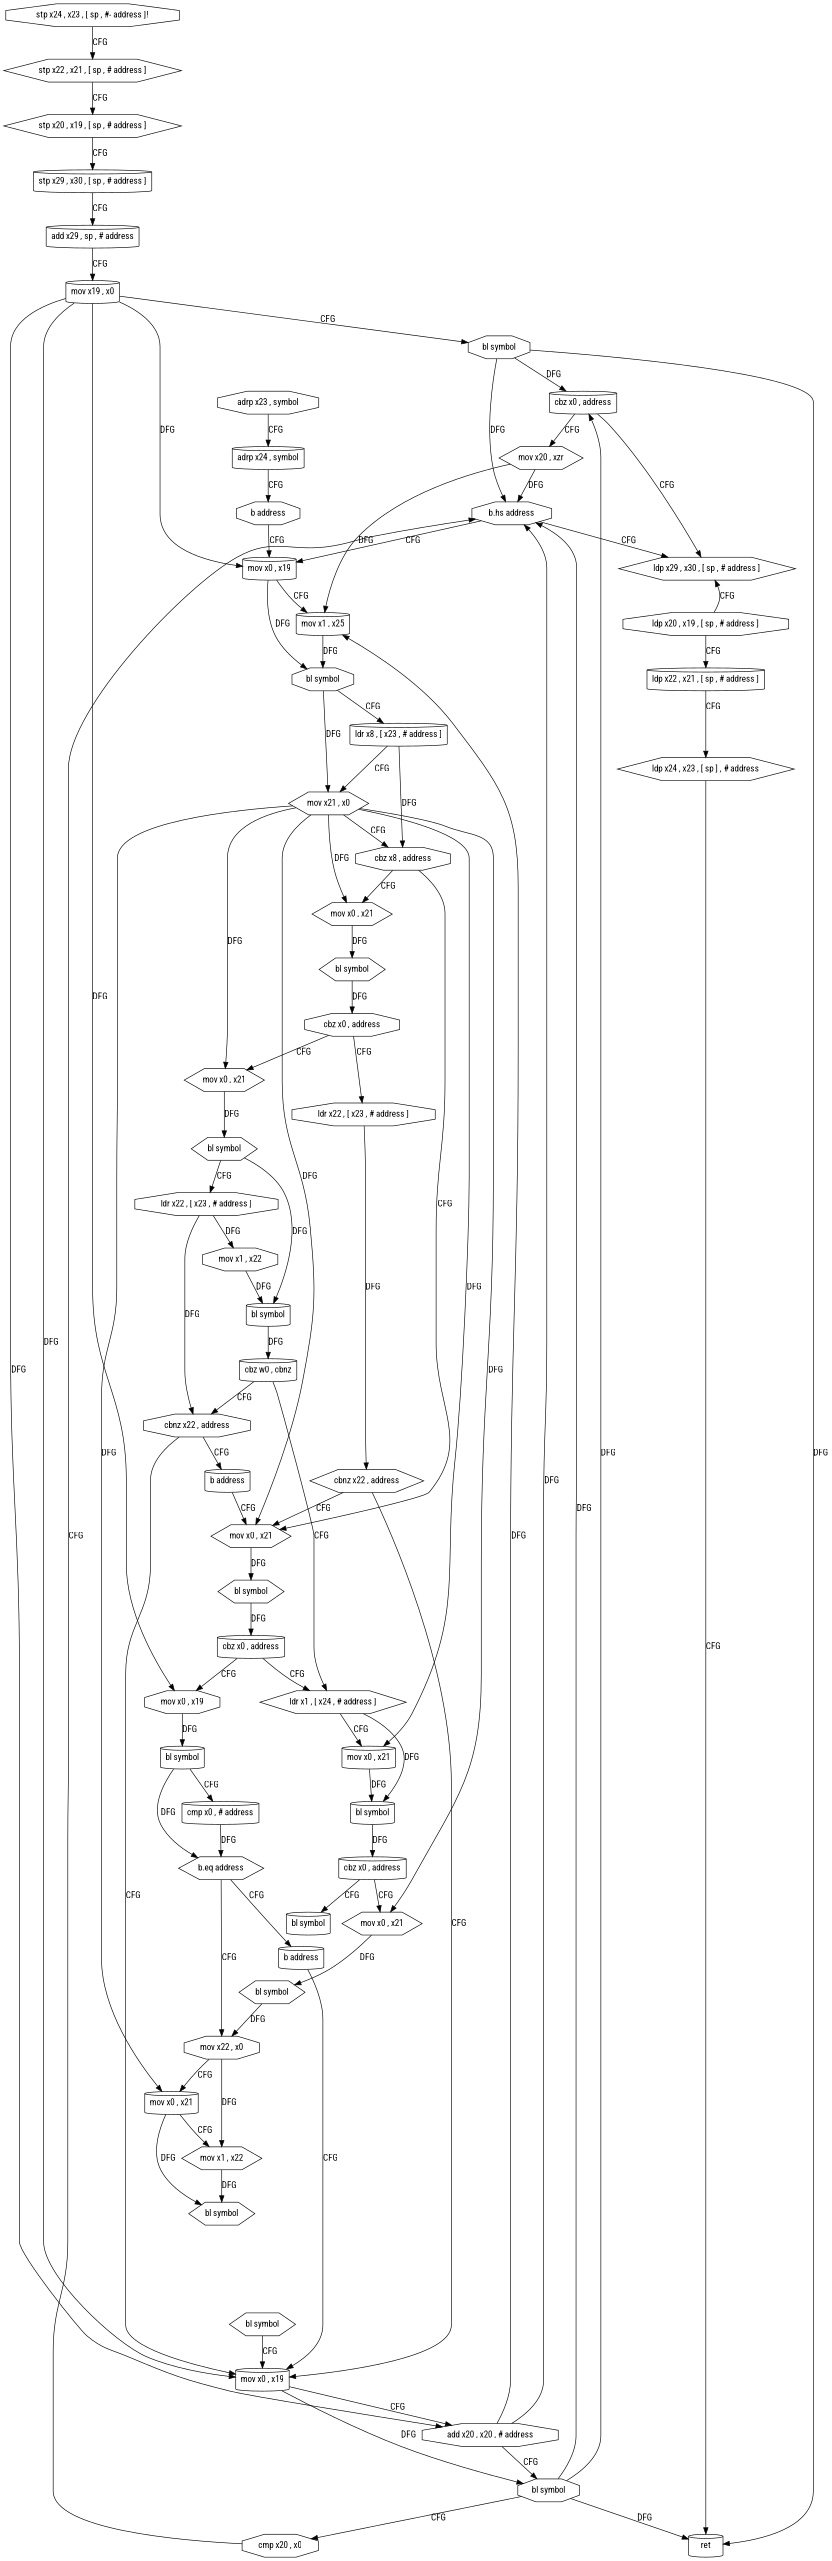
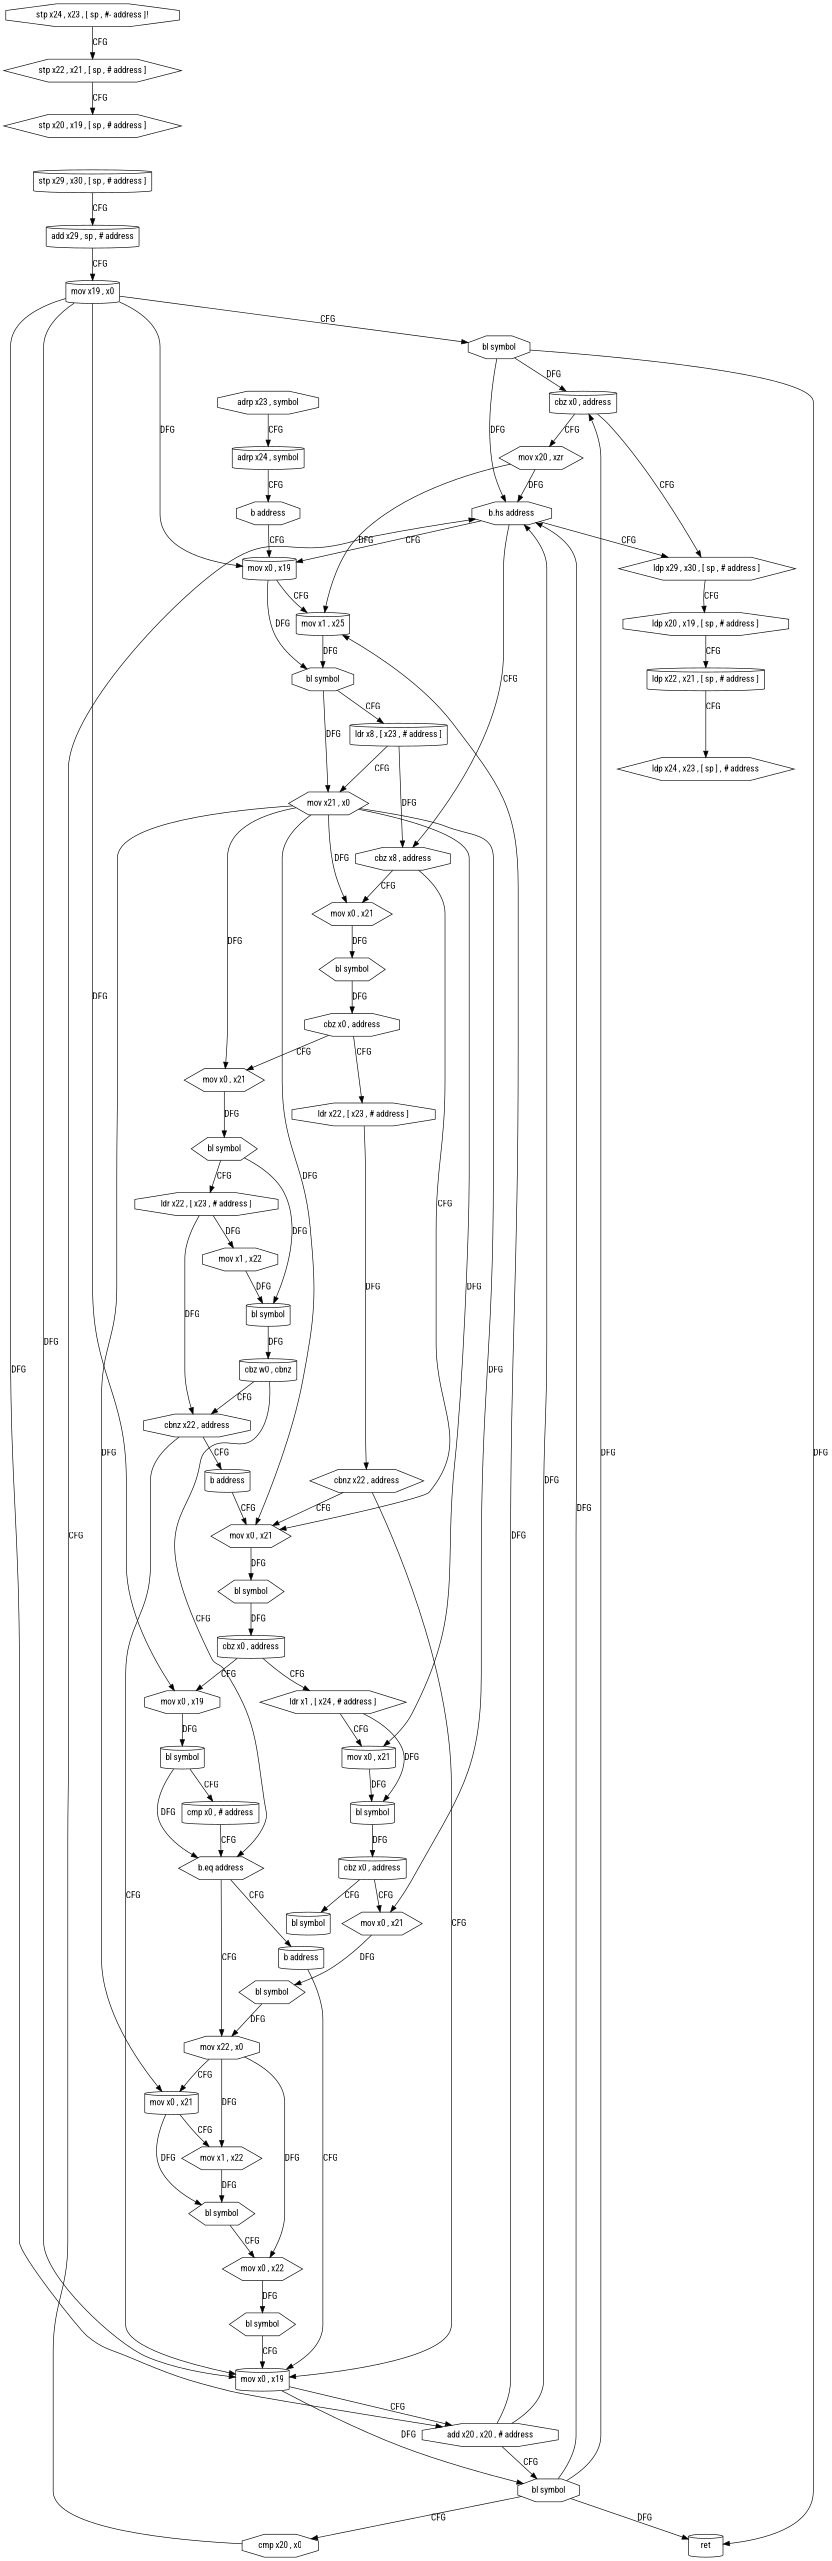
edge "stp x20 , x19 , [ sp , # address ]" -> "stp x29 , x30 , [ sp , # address ]": removed, label "CFG"
edge "ldp x20 , x19 , [ sp , # address ]" -> "ldp x29 , x30 , [ sp , # address ]": reversed
edge "mov x21 , x0" -> "cbz x8 , address": now "b.hs address" -> "cbz x8 , address"
edge "cbz w0 , cbnz" -> "ldr x1 , [ x24 , # address ]": now "cbz w0 , cbnz" -> "b.eq address"
edge "ldp x24 , x23 , [ sp ] , # address" -> "ret": removed, label "CFG"
edge "cmp x0 , # address" -> "b.eq address": label "DFG" -> "CFG"
node "mov x0 , x22": added
